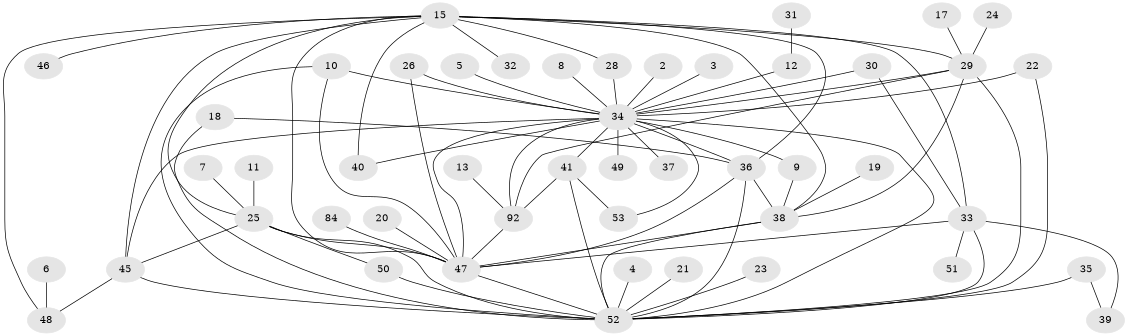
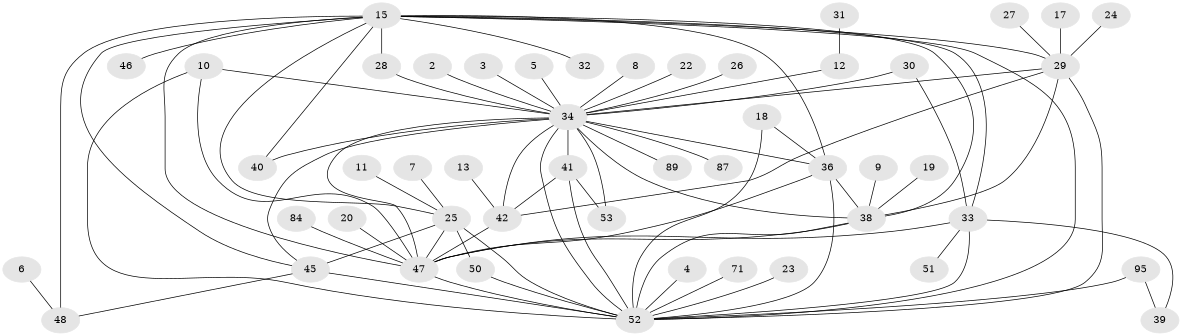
node "27": added
edge "34" -- "9": now "34" -- "38"
node "49": label "49" -> "89"
node "37": label "37" -> "87"
edge "26" -- "47": removed
node "92": label "92" -> "42"
node "21": label "21" -> "71"
node "35": label "35" -> "95"
edge "22" -- "52": now "15" -- "52"
